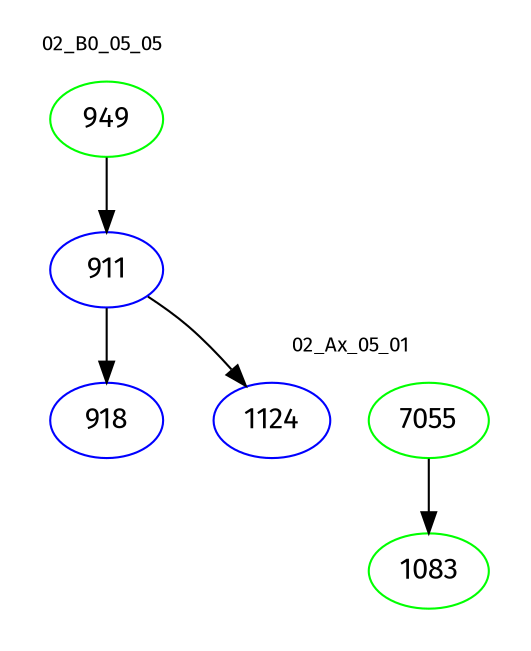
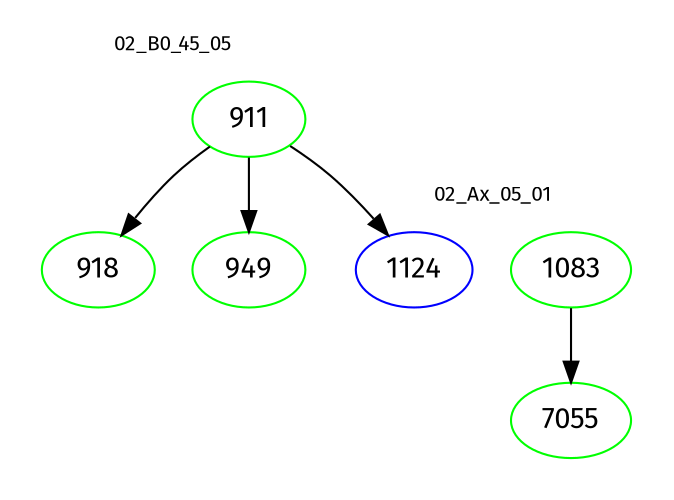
cluster "02_B0_05_05": label "02_B0_05_05" -> "02_B0_45_05"
edge "949" -> "911": reversed
node "911": color blue -> green
node "918": color blue -> green
edge "7055" -> "1083": reversed
